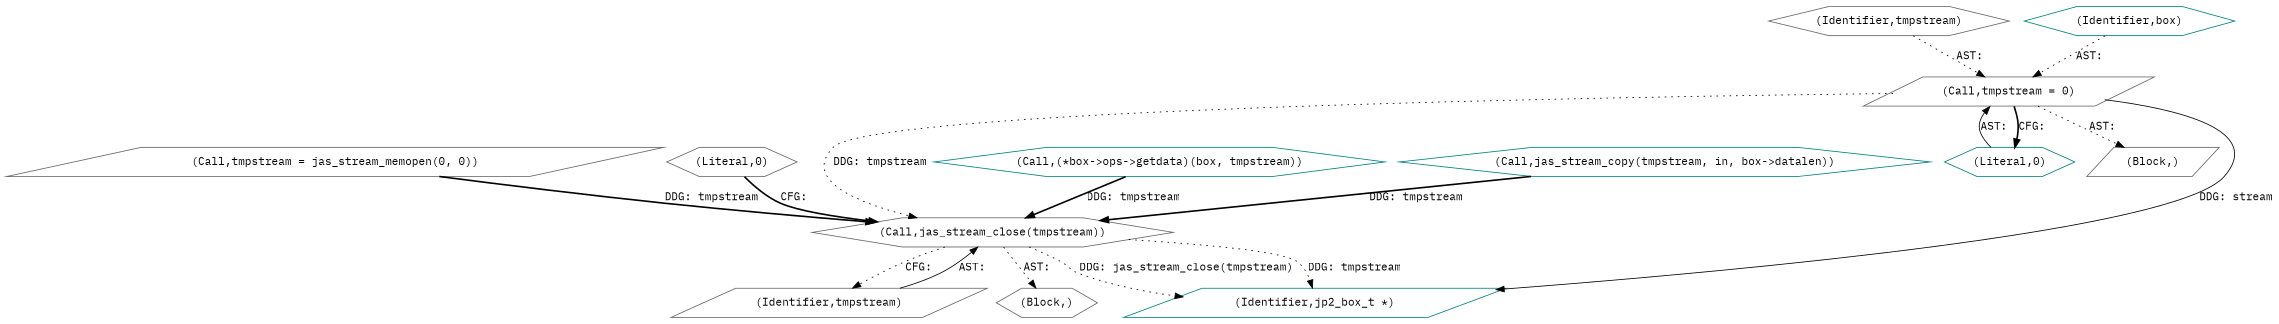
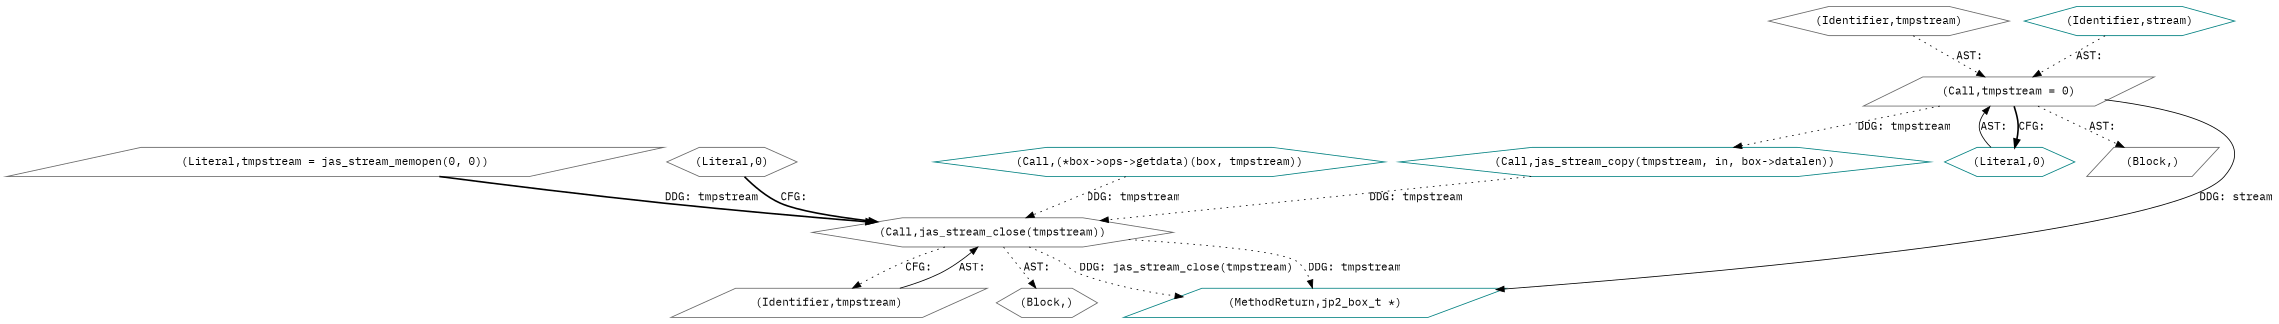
node "(Identifier,box)": label "(Identifier,box)" -> "(Identifier,stream)"
edge "(Call,tmpstream = 0)" -> "(Call,jas_stream_close(tmpstream))": now "(Call,tmpstream = 0)" -> "(Call,jas_stream_copy(tmpstream, in, box->datalen))"
node "(Call,tmpstream = jas_stream_memopen(0, 0))": label "(Call,tmpstream = jas_stream_memopen(0, 0))" -> "(Literal,tmpstream = jas_stream_memopen(0, 0))"
edge "(Call,(*box->ops->getdata)(box, tmpstream))" -> "(Call,jas_stream_close(tmpstream))": style bold -> dotted
edge "(Call,jas_stream_copy(tmpstream, in, box->datalen))" -> "(Call,jas_stream_close(tmpstream))": style bold -> dotted
node "(Identifier,jp2_box_t *)": label "(Identifier,jp2_box_t *)" -> "(MethodReturn,jp2_box_t *)"
